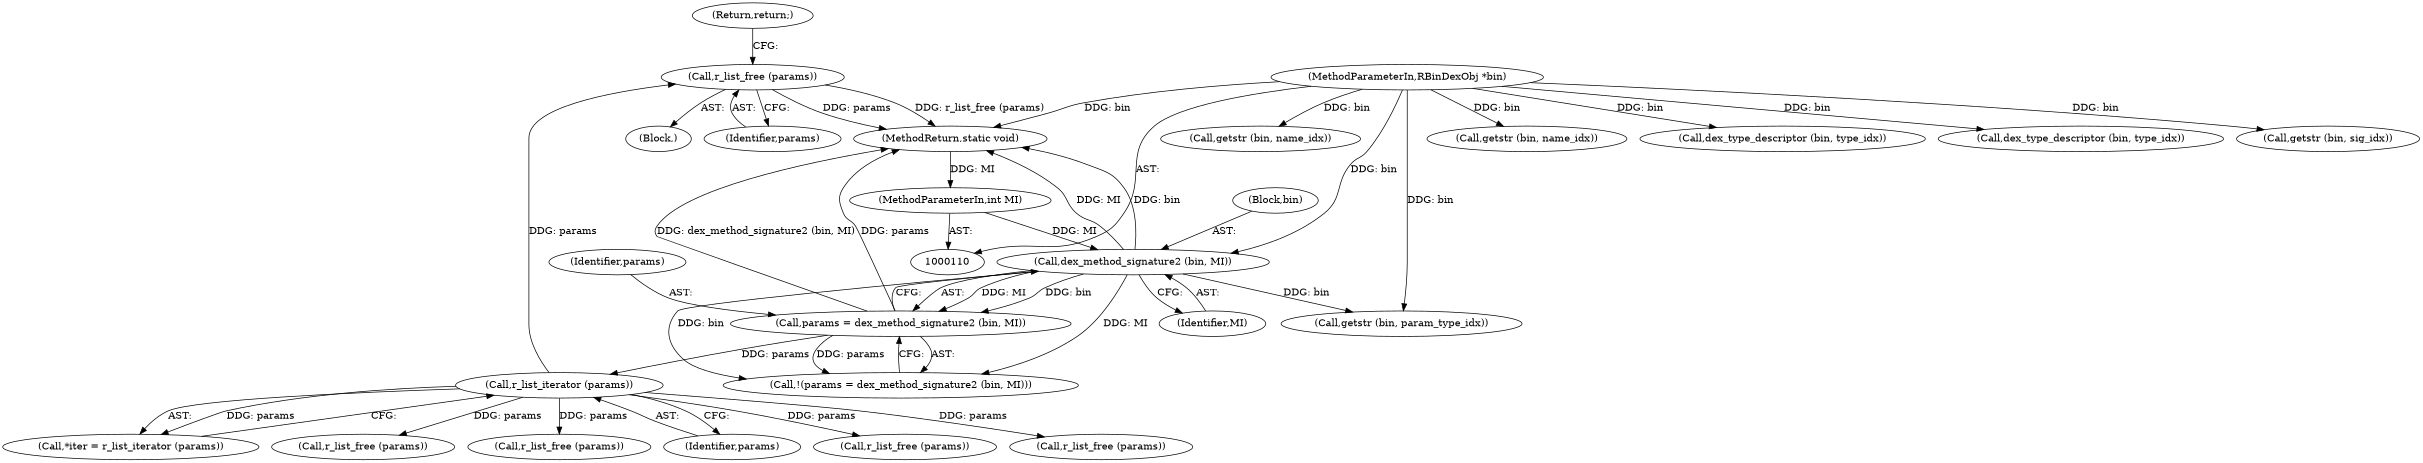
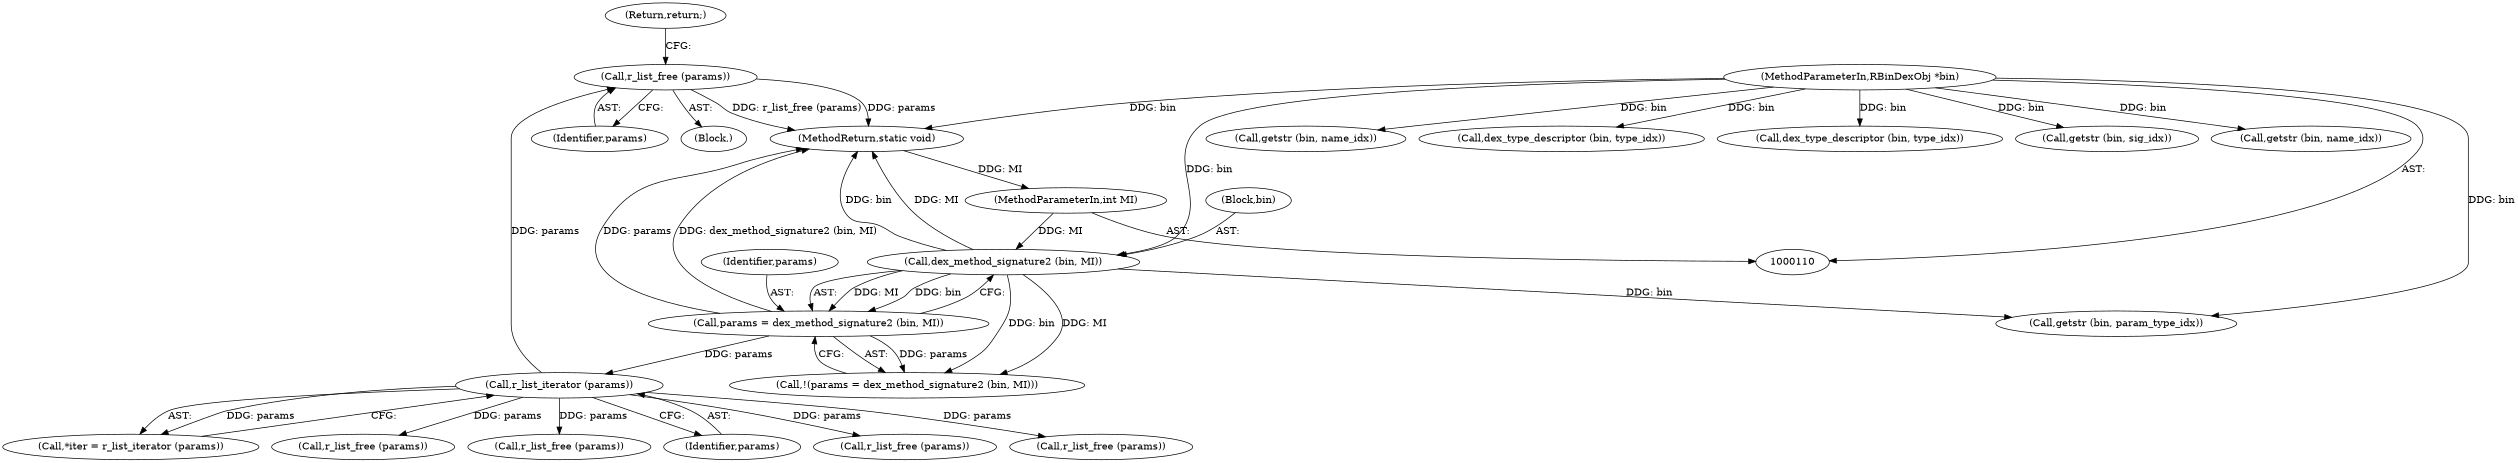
node "(Identifier,MI)": removed
